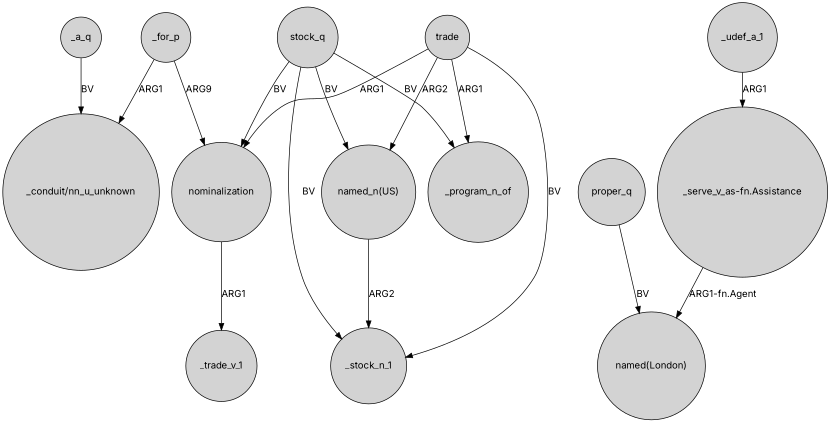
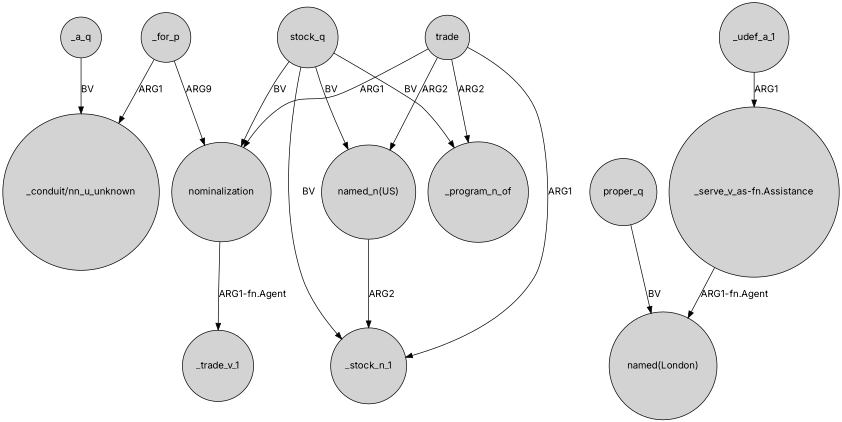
edge "trade" -> "_program_n_of": label "ARG1" -> "ARG2"
edge "trade" -> "_stock_n_1": label "BV" -> "ARG1"
edge "nominalization" -> "_trade_v_1": label "ARG1" -> "ARG1-fn.Agent"
